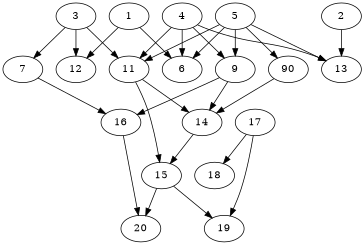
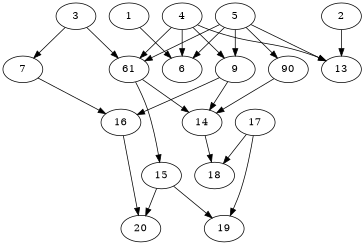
node "12": removed
node "11": label "11" -> "61"
edge "14" -> "15": now "14" -> "18"
